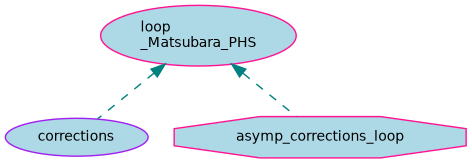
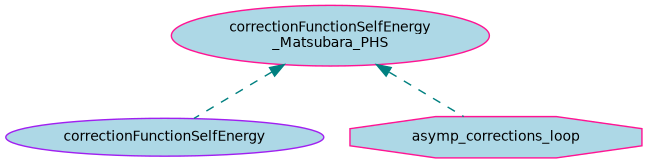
node "loop _Matsubara_PHS": label "loop _Matsubara_PHS" -> "correctionFunctionSelfEnergy _Matsubara_PHS"
node "corrections": label "corrections" -> "correctionFunctionSelfEnergy"
